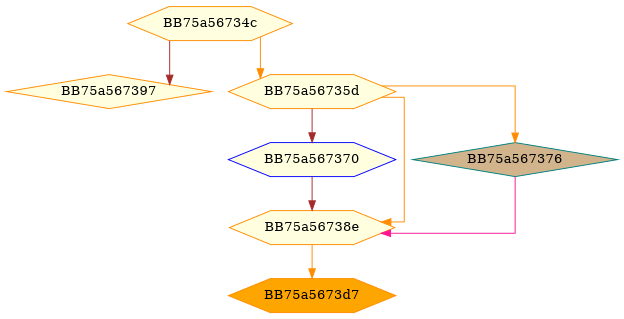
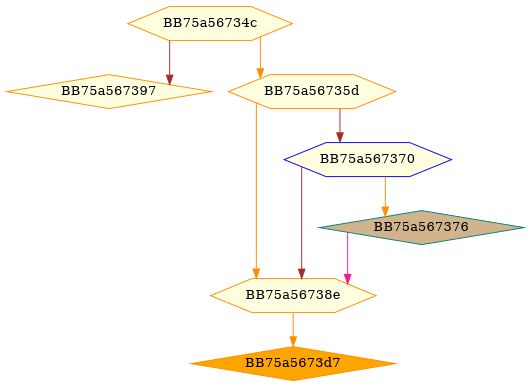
edge "BB75a56735d" -> "BB75a567376": now "BB75a567370" -> "BB75a567376"
node "BB75a5673d7": shape hexagon -> diamond
